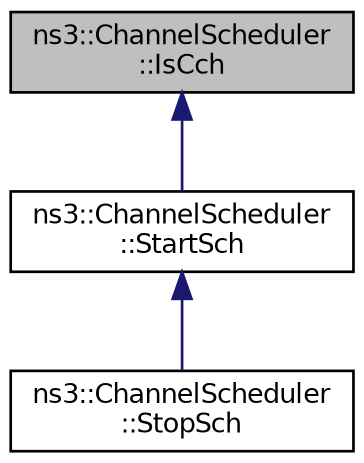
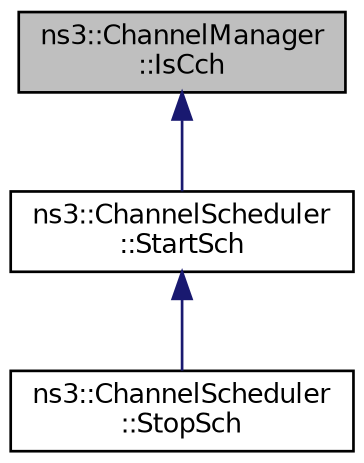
node "ns3::ChannelScheduler ::IsCch": label "ns3::ChannelScheduler ::IsCch" -> "ns3::ChannelManager ::IsCch"
